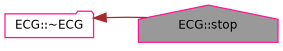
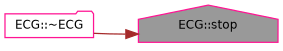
edge "ECG::stop" -> "ECG::~ECG": reversed
